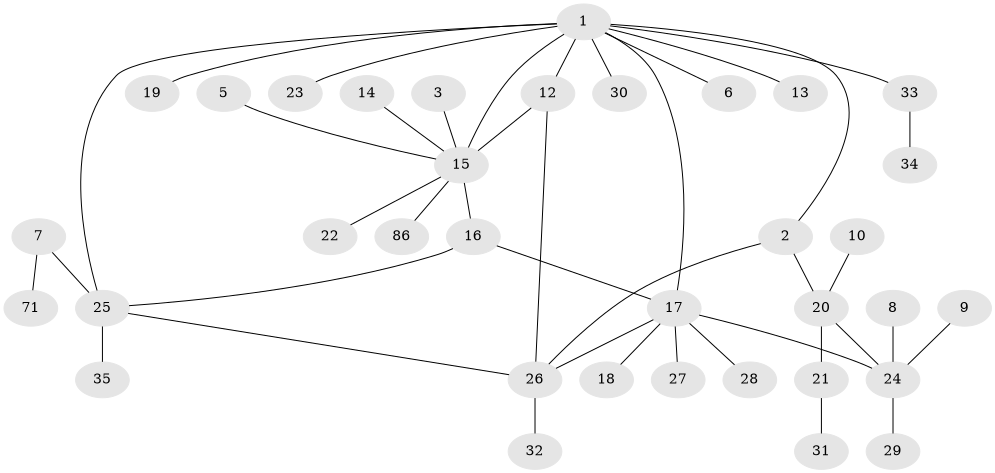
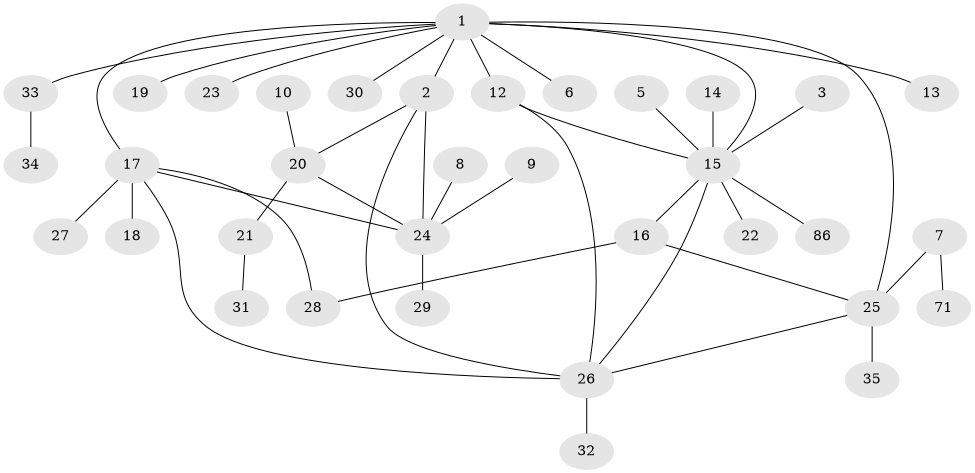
edge "2" -- "24": added
edge "16" -- "17": now "16" -- "28"
edge "15" -- "26": added
